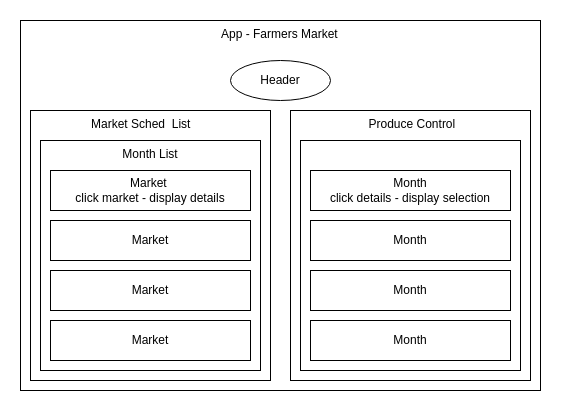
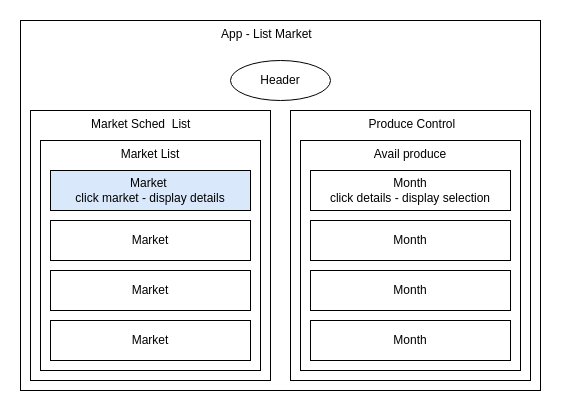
node "App - Farmers Market": label "App - Farmers Market" -> "App - List Market"
node "Month List": label "Month List" -> "Market List"
node "Avail produce": added
node "Market click market - display details": fillcolor #ffffff -> #dae8fc
